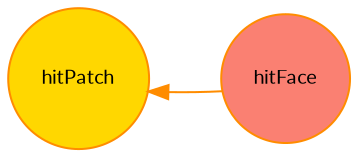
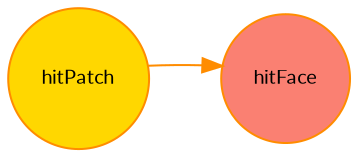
edge "hitFace" -> "hitPatch": reversed
